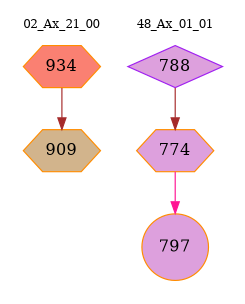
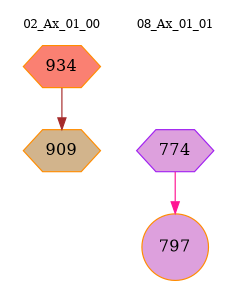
cluster "02_Ax_21_00": label "02_Ax_21_00" -> "02_Ax_01_00"
cluster "48_Ax_01_01": label "48_Ax_01_01" -> "08_Ax_01_01"
node "788": removed
node "774": color darkorange -> purple
